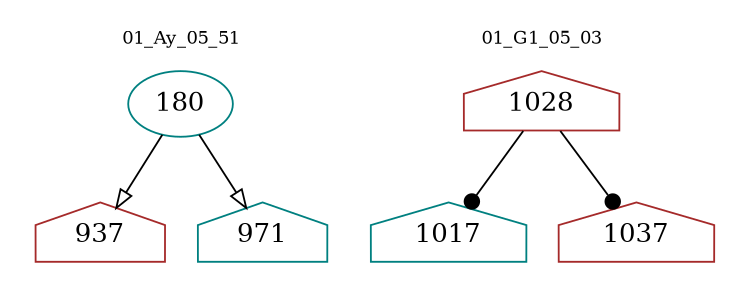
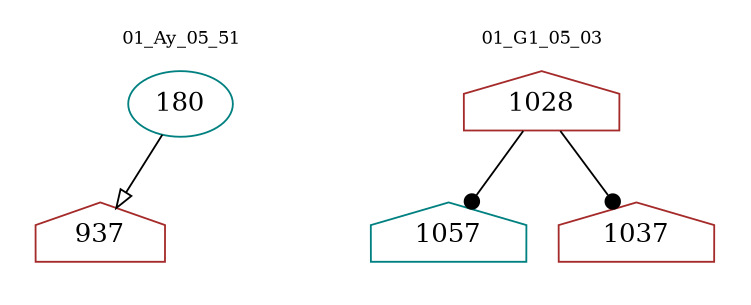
node "971": removed
node "1017": label "1017" -> "1057"
